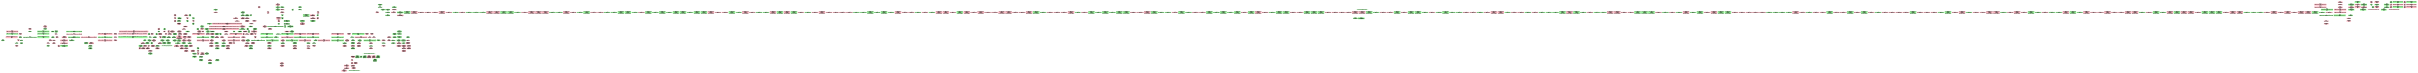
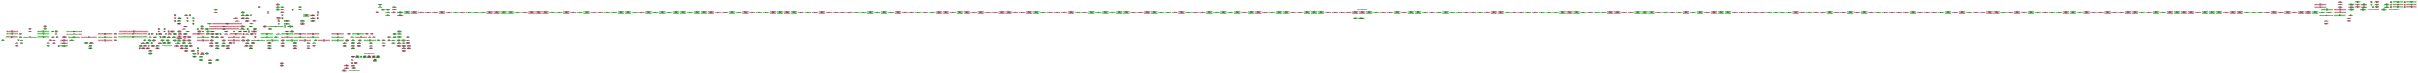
node "CE0x4139cd0": fillcolor palegreen -> lightpink
